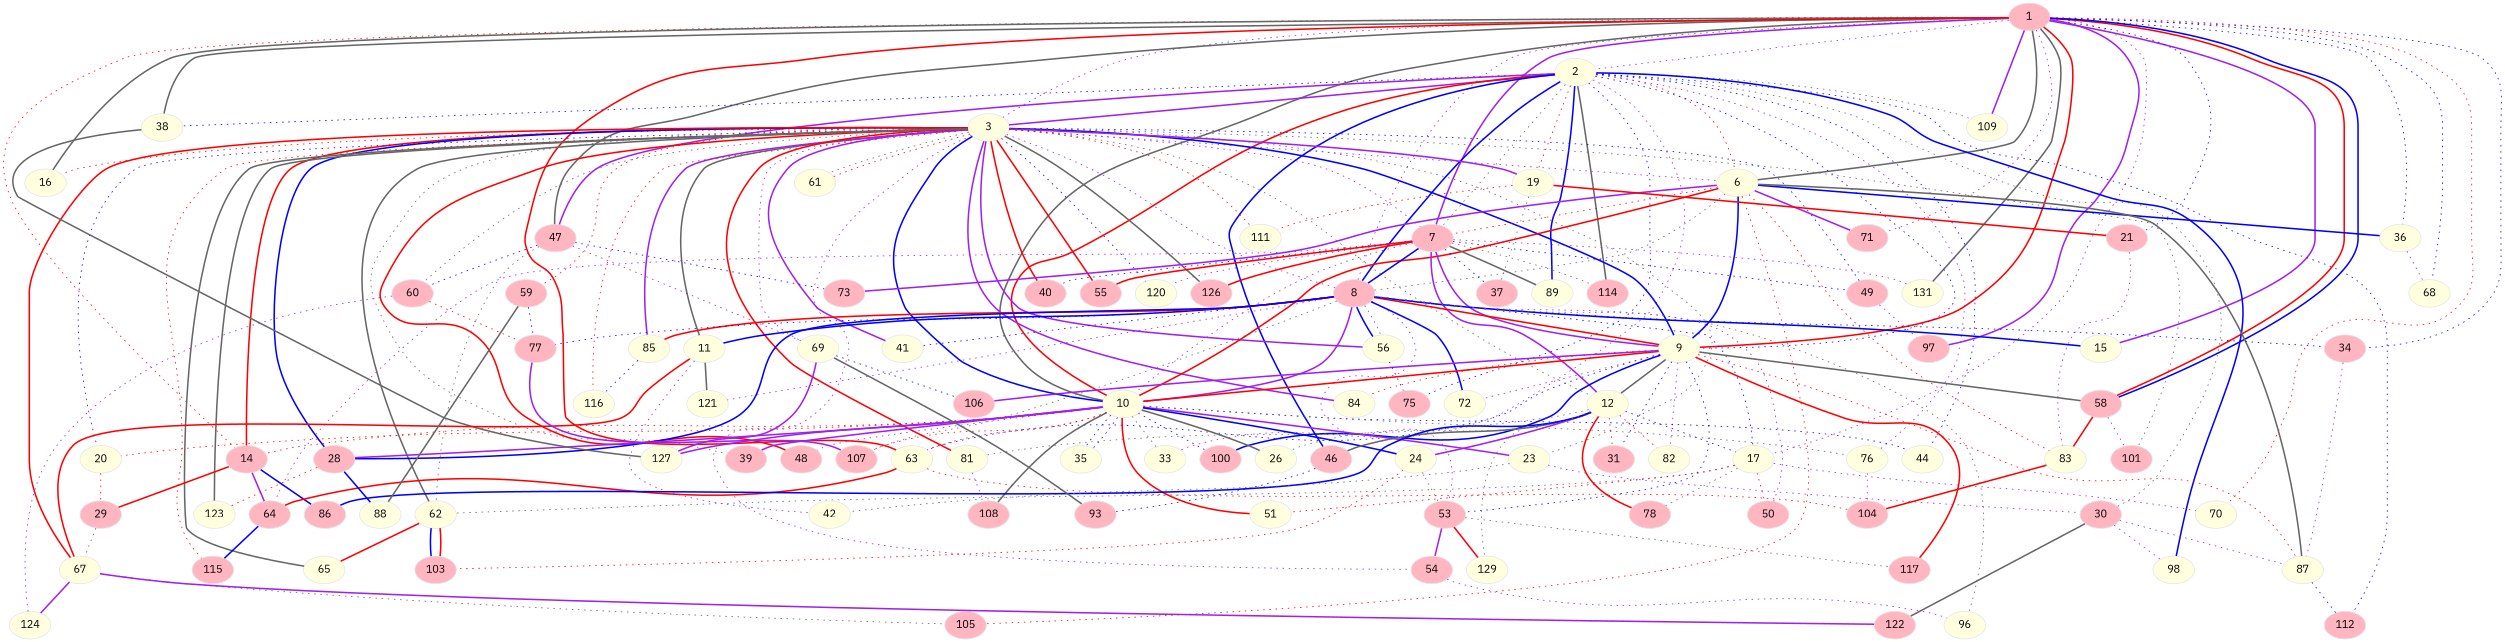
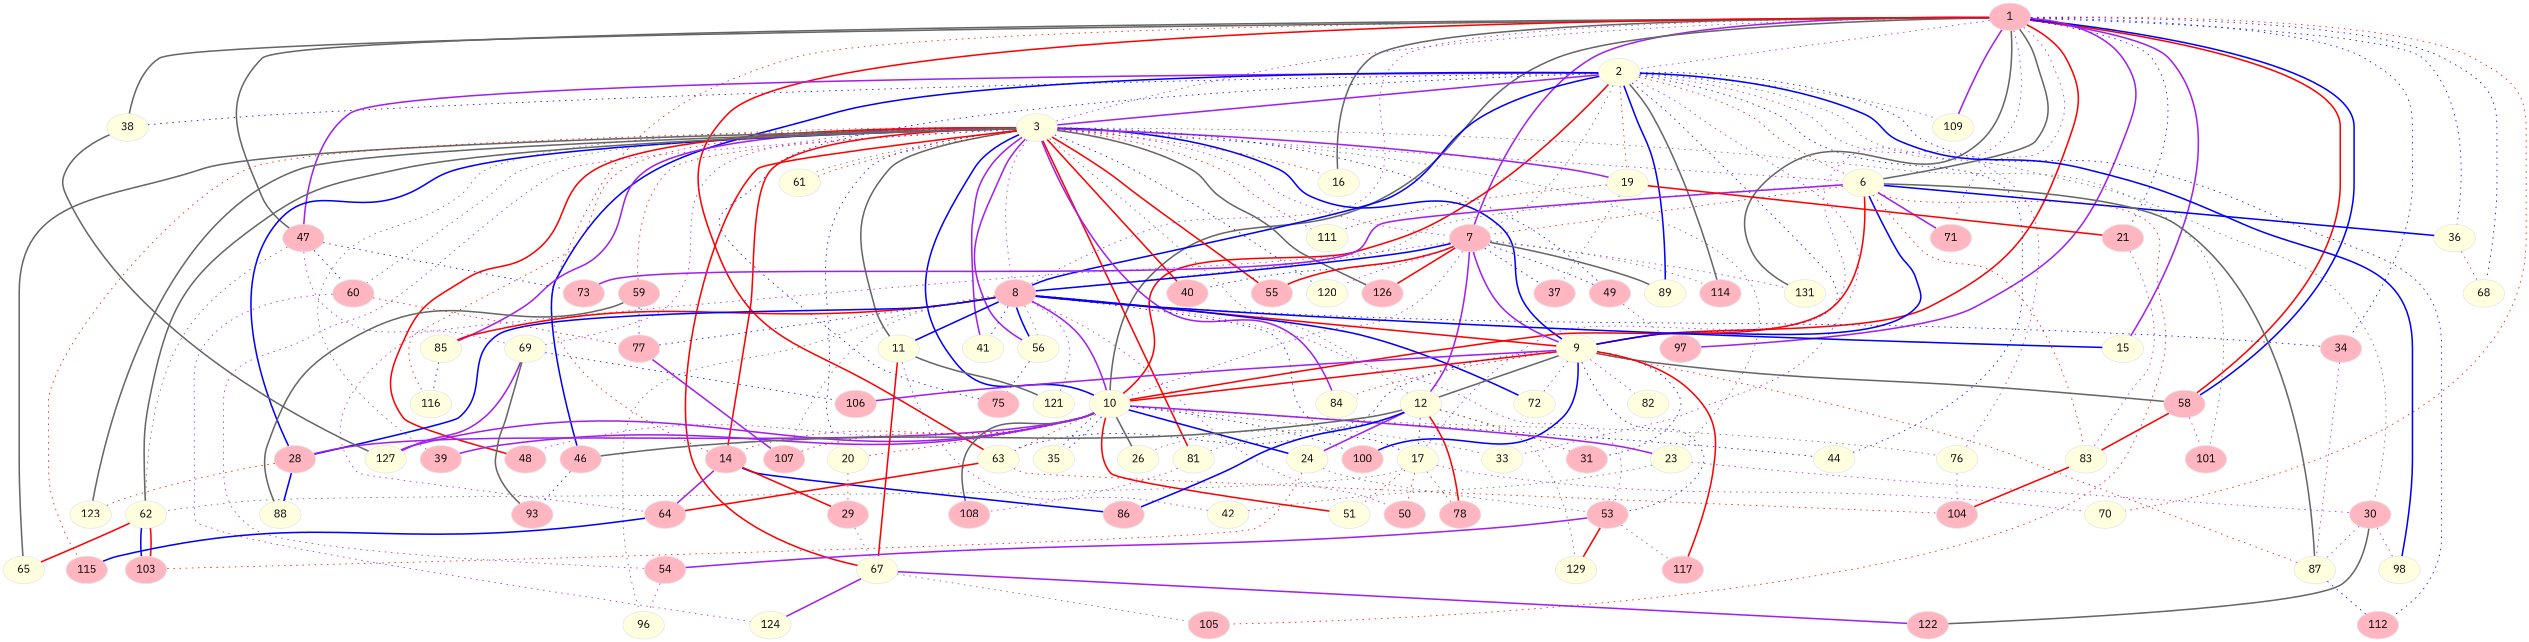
edge "12" -- "82": removed
